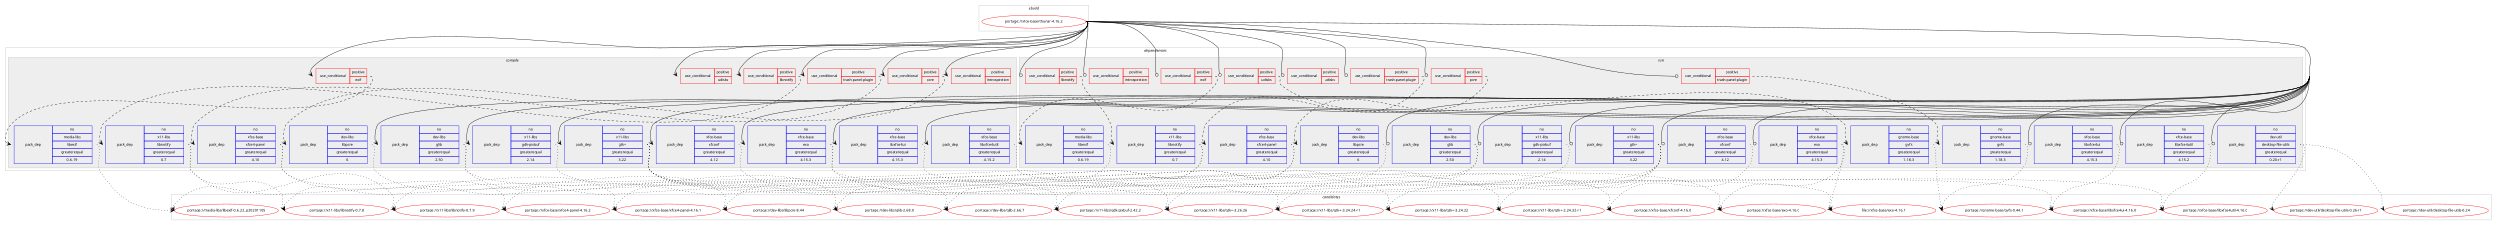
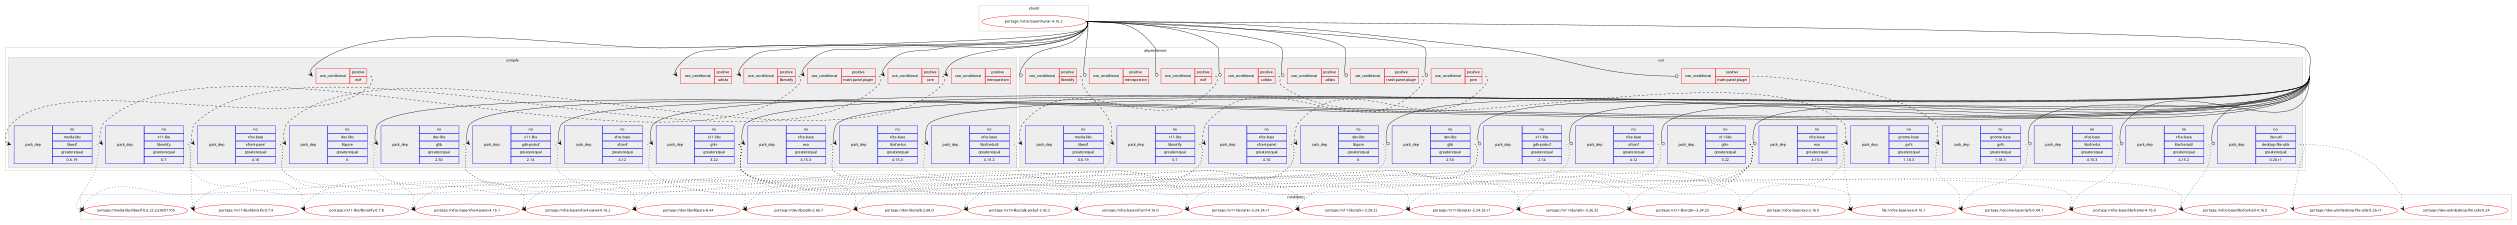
node "portage://media-libs/libexif-0.6.22_p20201105": label "portage://media-libs/libexif-0.6.22_p20201105" -> "portage://media-libs/libexif-0.6.22_p24201105"
node "portage://x11-libs/gdk-pixbuf-2.42.2": label "portage://x11-libs/gdk-pixbuf-2.42.2" -> "portage://x19-libs/gdk-pixbuf-2.42.2"
node "portage://x11-libs/gtk+-3.24.25": added
node "portage://xfce-base/exo-4.16.0": label "portage://xfce-base/exo-4.16.0" -> "portage://xfce-base/exo-2.16.0"
